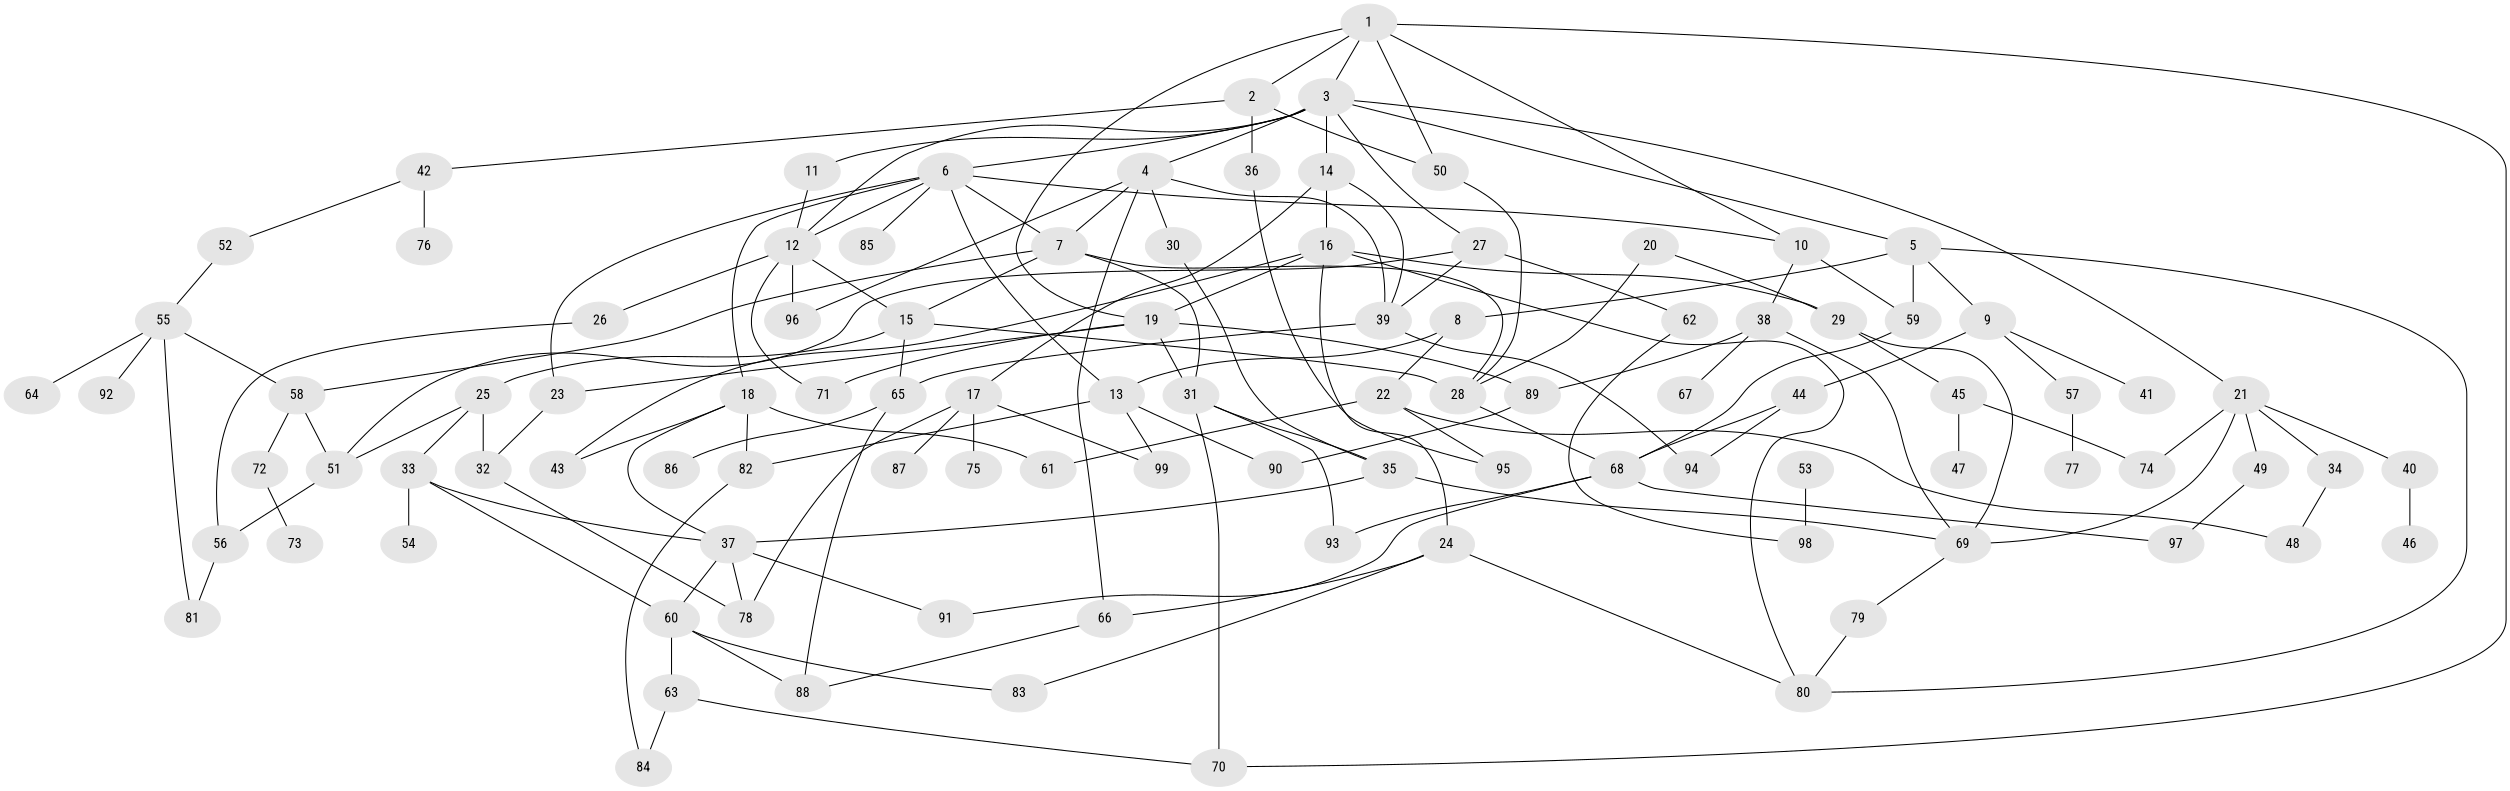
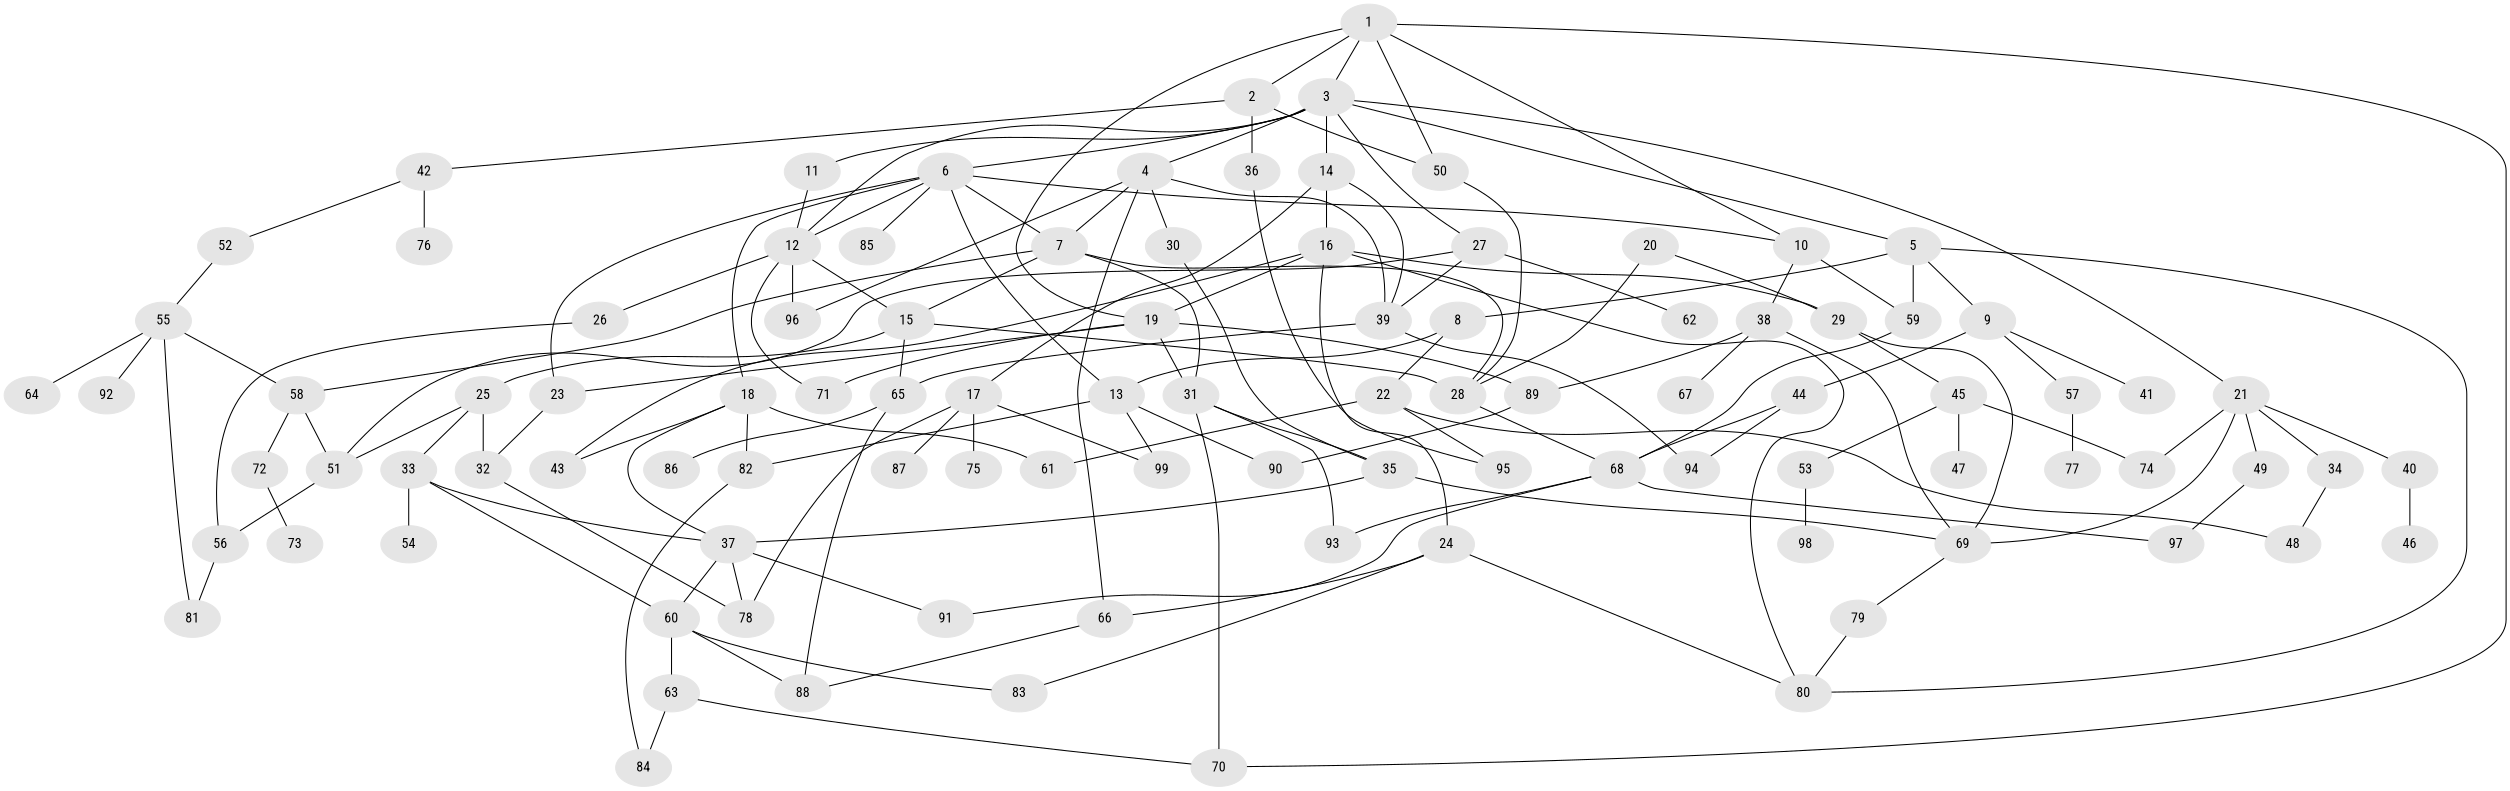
edge "45" -- "53": added
edge "62" -- "98": removed
